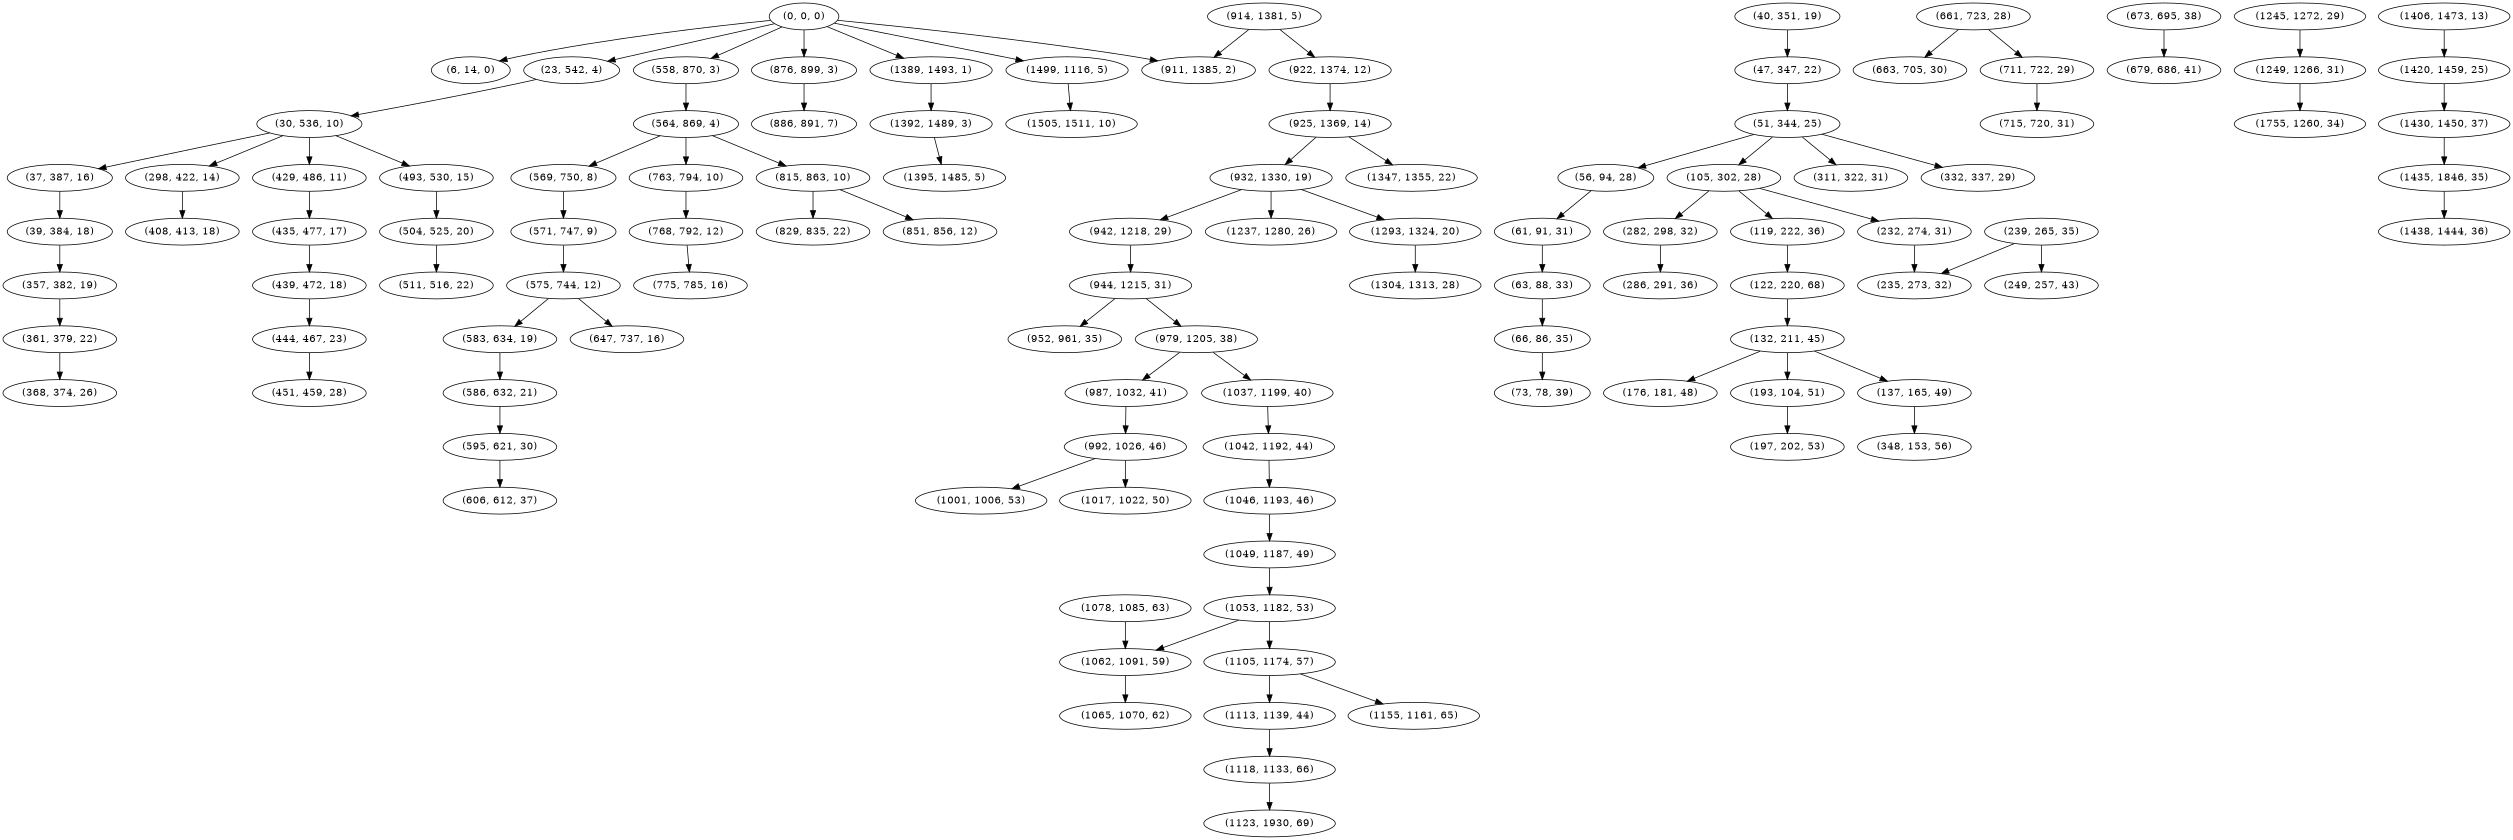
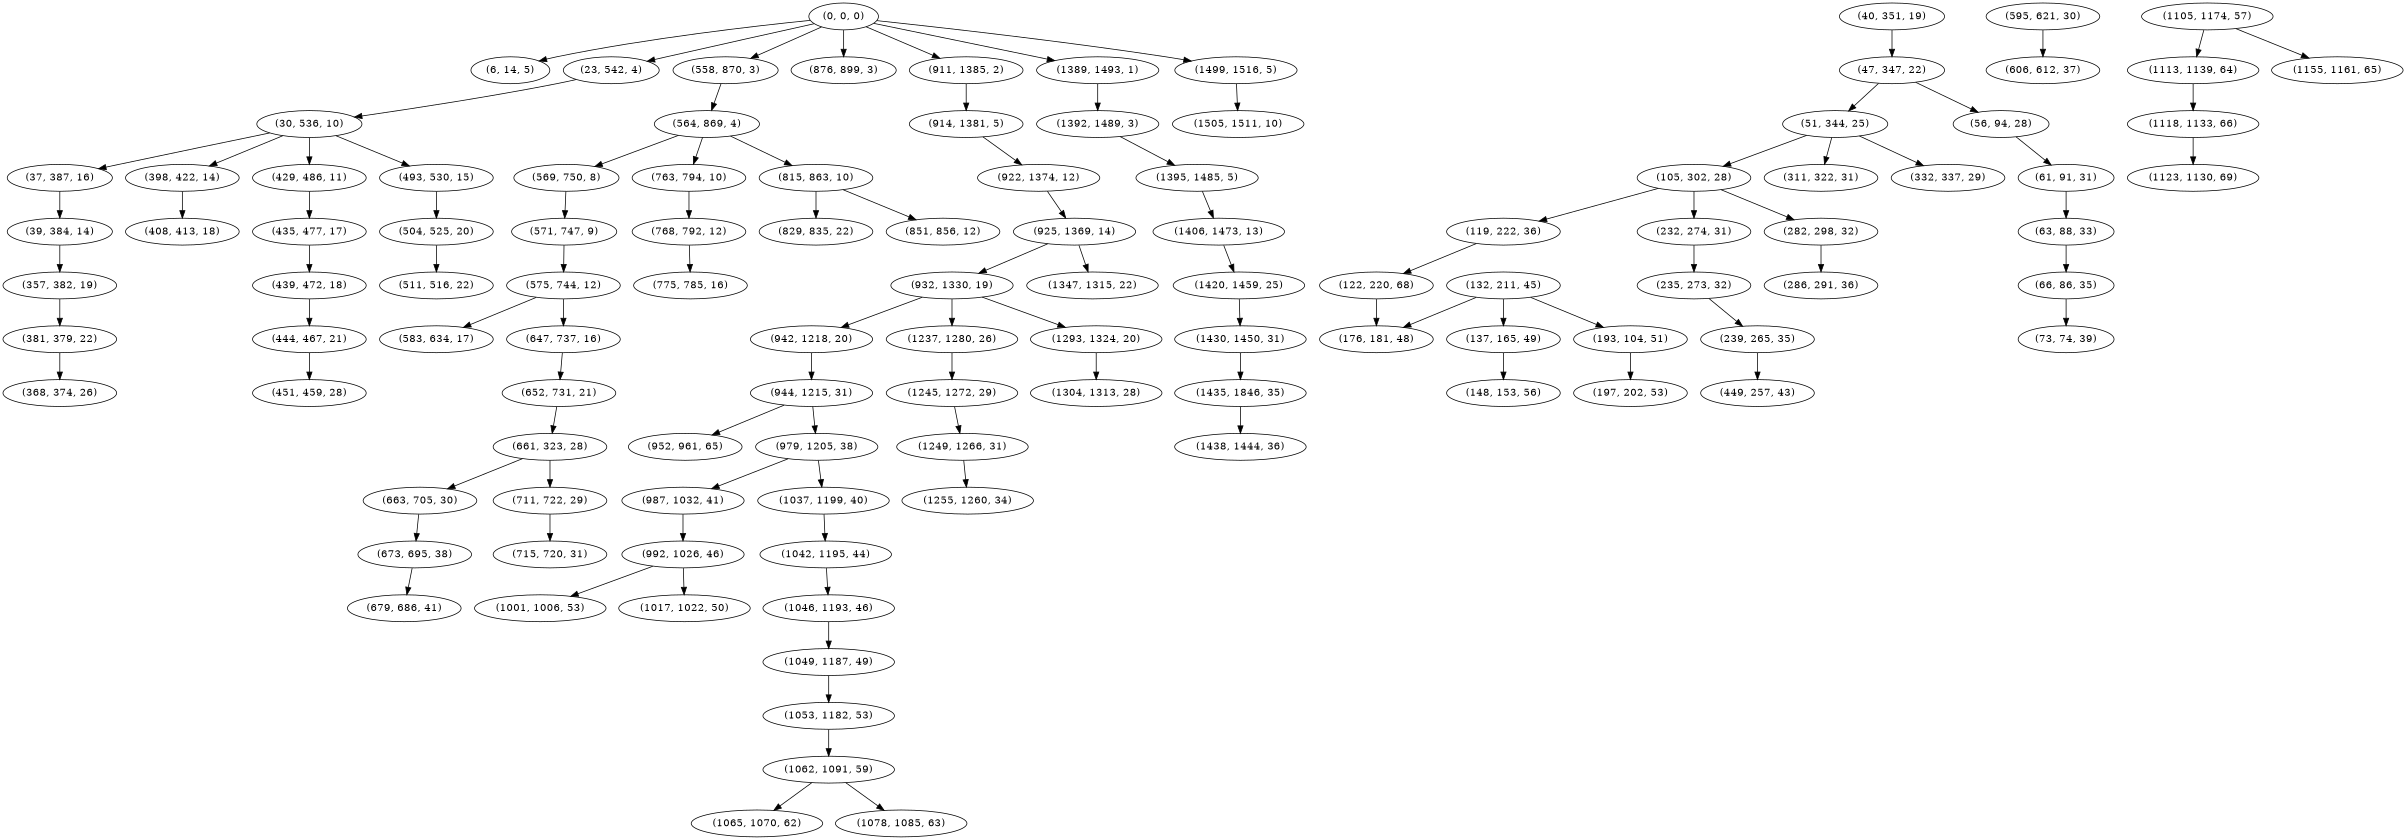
node "(661, 723, 28)": label "(661, 723, 28)" -> "(661, 323, 28)"
edge "(914, 1381, 5)" -> "(911, 1385, 2)": reversed
node "(6, 14, 0)": label "(6, 14, 0)" -> "(6, 14, 5)"
node "(1499, 1116, 5)": label "(1499, 1116, 5)" -> "(1499, 1516, 5)"
node "(886, 891, 7)": removed
node "(1755, 1260, 34)": label "(1755, 1260, 34)" -> "(1255, 1260, 34)"
node "(1430, 1450, 37)": label "(1430, 1450, 37)" -> "(1430, 1450, 31)"
edge "(51, 344, 25)" -> "(56, 94, 28)": now "(47, 347, 22)" -> "(56, 94, 28)"
node "(298, 422, 14)": label "(298, 422, 14)" -> "(398, 422, 14)"
node "(1347, 1355, 22)": label "(1347, 1355, 22)" -> "(1347, 1315, 22)"
edge "(1395, 1485, 5)" -> "(1406, 1473, 13)": added
node "(39, 384, 18)": label "(39, 384, 18)" -> "(39, 384, 14)"
node "(942, 1218, 29)": label "(942, 1218, 29)" -> "(942, 1218, 20)"
edge "(239, 265, 35)" -> "(235, 273, 32)": reversed
node "(249, 257, 43)": label "(249, 257, 43)" -> "(449, 257, 43)"
edge "(122, 220, 68)" -> "(132, 211, 45)": now "(122, 220, 68)" -> "(176, 181, 48)"
node "(361, 379, 22)": label "(361, 379, 22)" -> "(381, 379, 22)"
node "(444, 467, 23)": label "(444, 467, 23)" -> "(444, 467, 21)"
node "(583, 634, 19)": label "(583, 634, 19)" -> "(583, 634, 17)"
node "(952, 961, 35)": label "(952, 961, 35)" -> "(952, 961, 65)"
edge "(1237, 1280, 26)" -> "(1245, 1272, 29)": added
node "(586, 632, 21)": removed
node "(652, 731, 21)": added
node "(73, 78, 39)": label "(73, 78, 39)" -> "(73, 74, 39)"
node "(1042, 1192, 44)": label "(1042, 1192, 44)" -> "(1042, 1195, 44)"
node "(348, 153, 56)": label "(348, 153, 56)" -> "(148, 153, 56)"
edge "(663, 705, 30)" -> "(673, 695, 38)": added
edge "(1078, 1085, 63)" -> "(1062, 1091, 59)": reversed
edge "(1053, 1182, 53)" -> "(1105, 1174, 57)": removed
node "(1113, 1139, 44)": label "(1113, 1139, 44)" -> "(1113, 1139, 64)"
node "(1123, 1930, 69)": label "(1123, 1930, 69)" -> "(1123, 1130, 69)"
